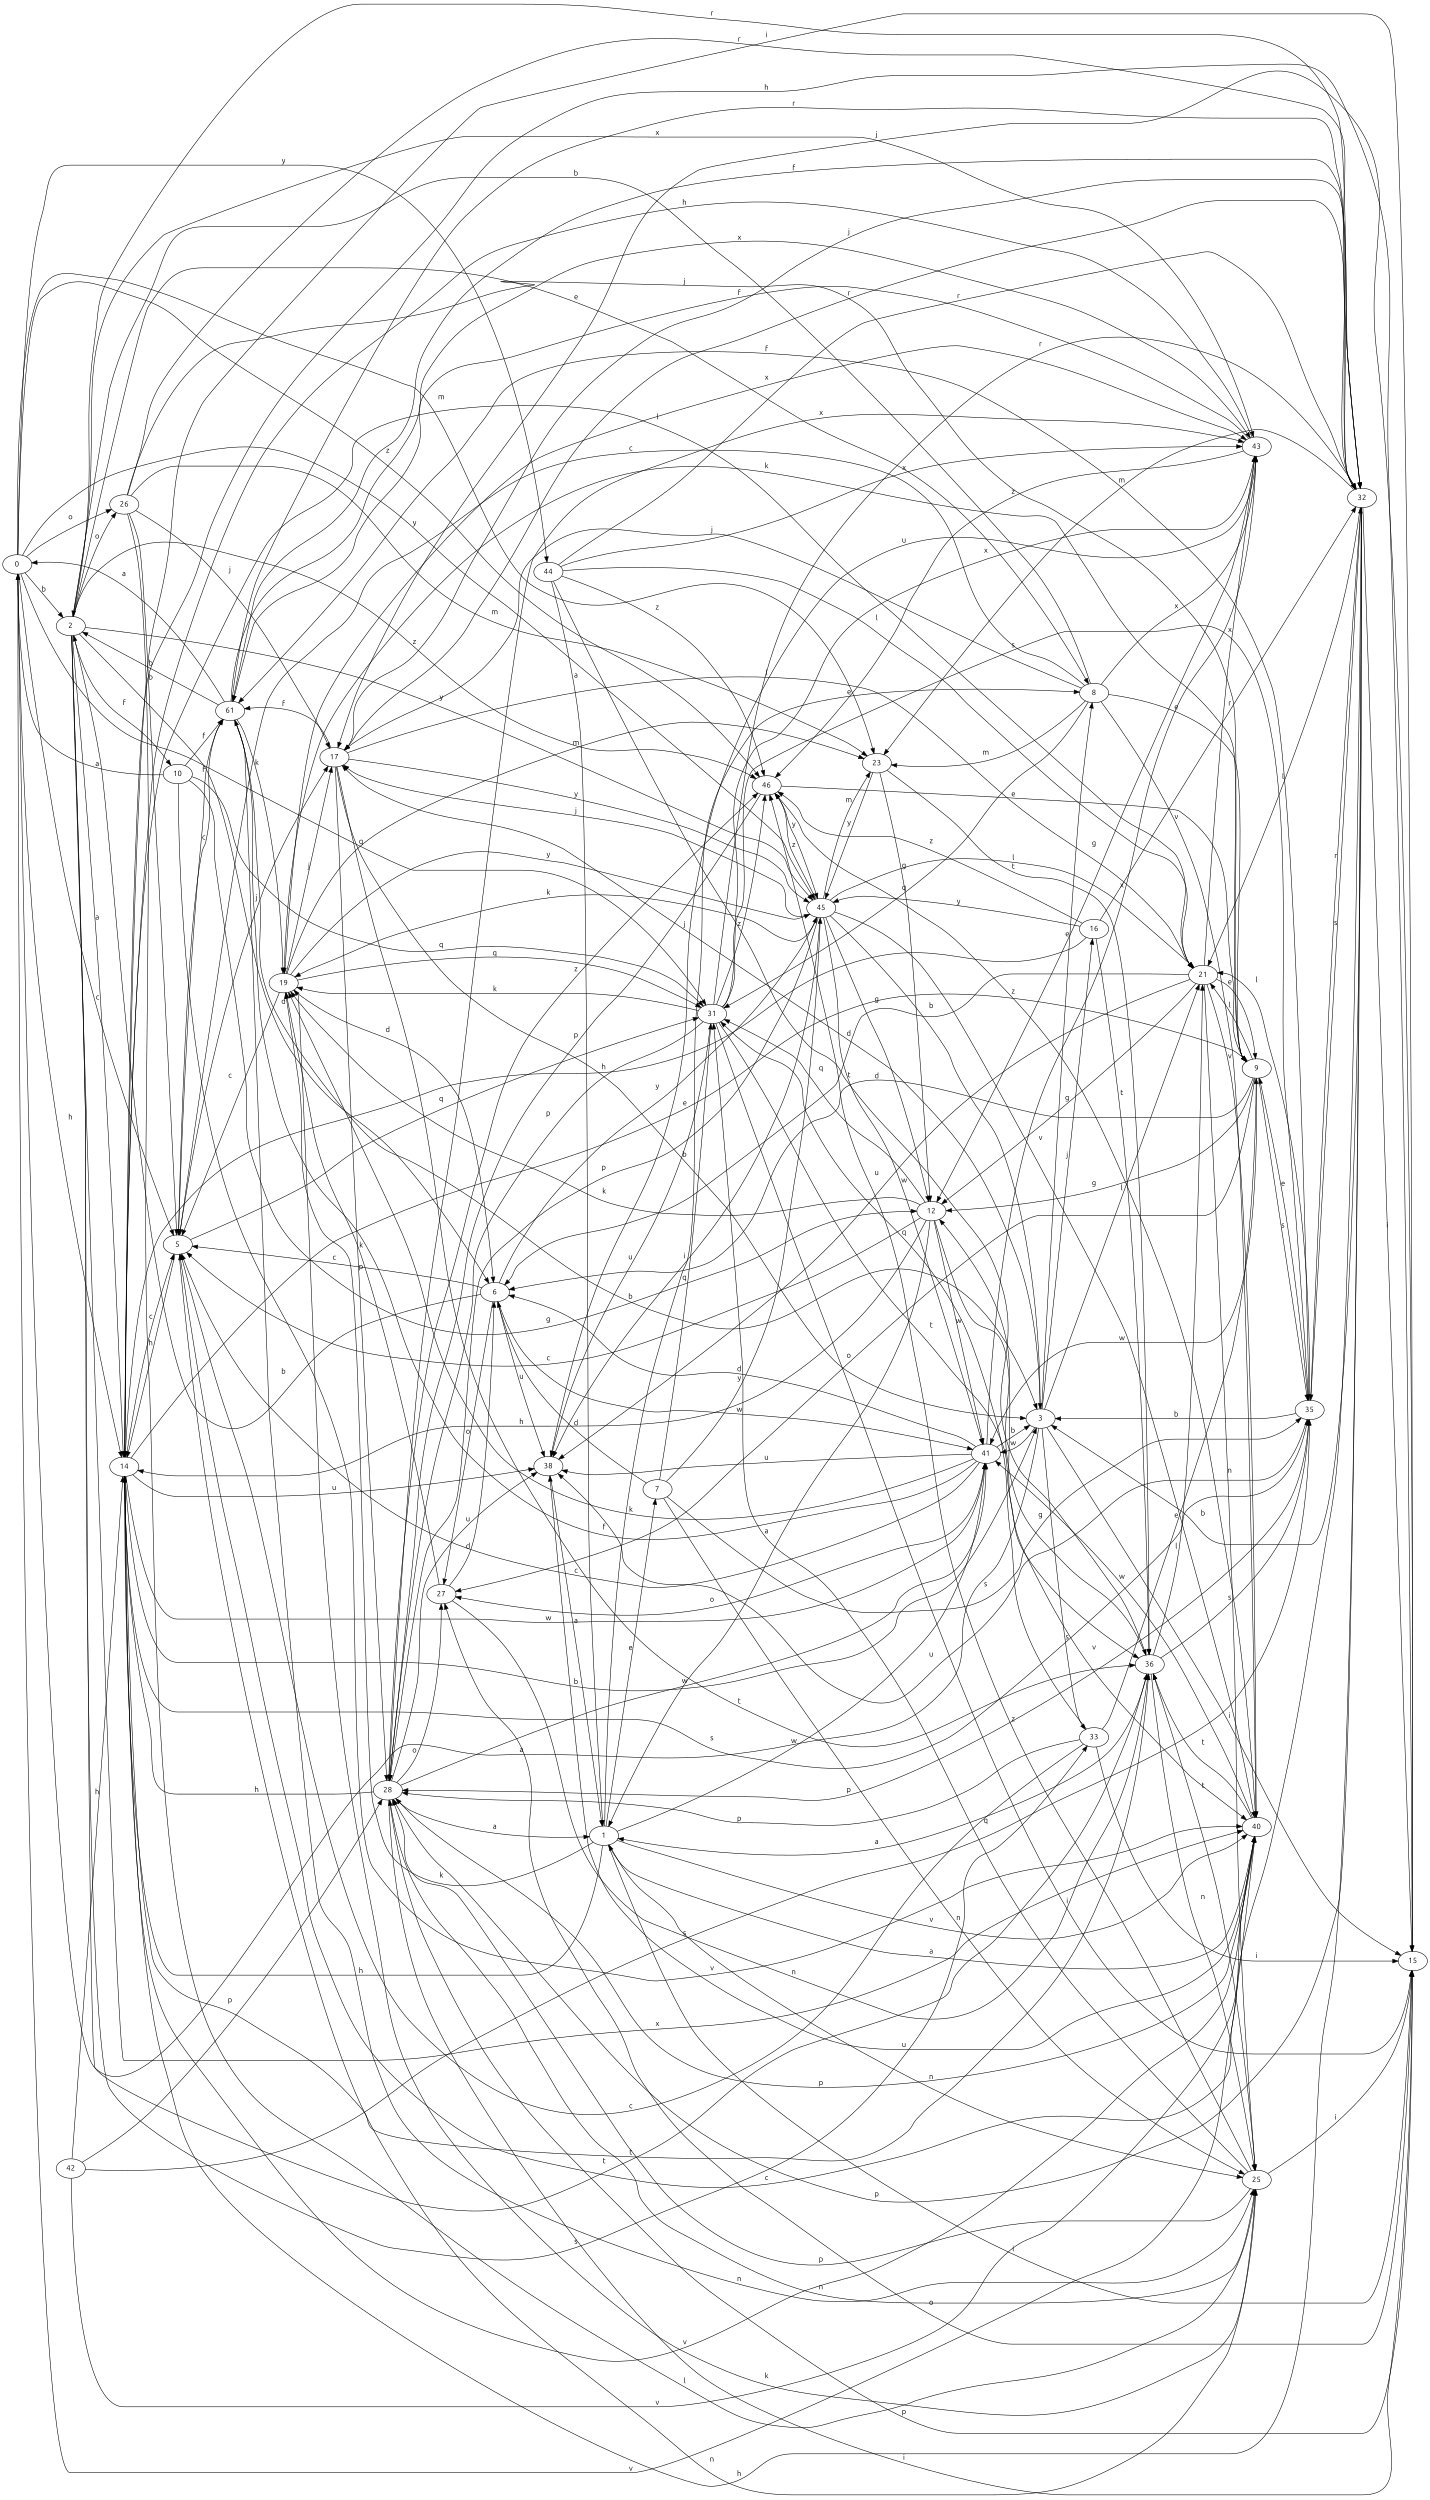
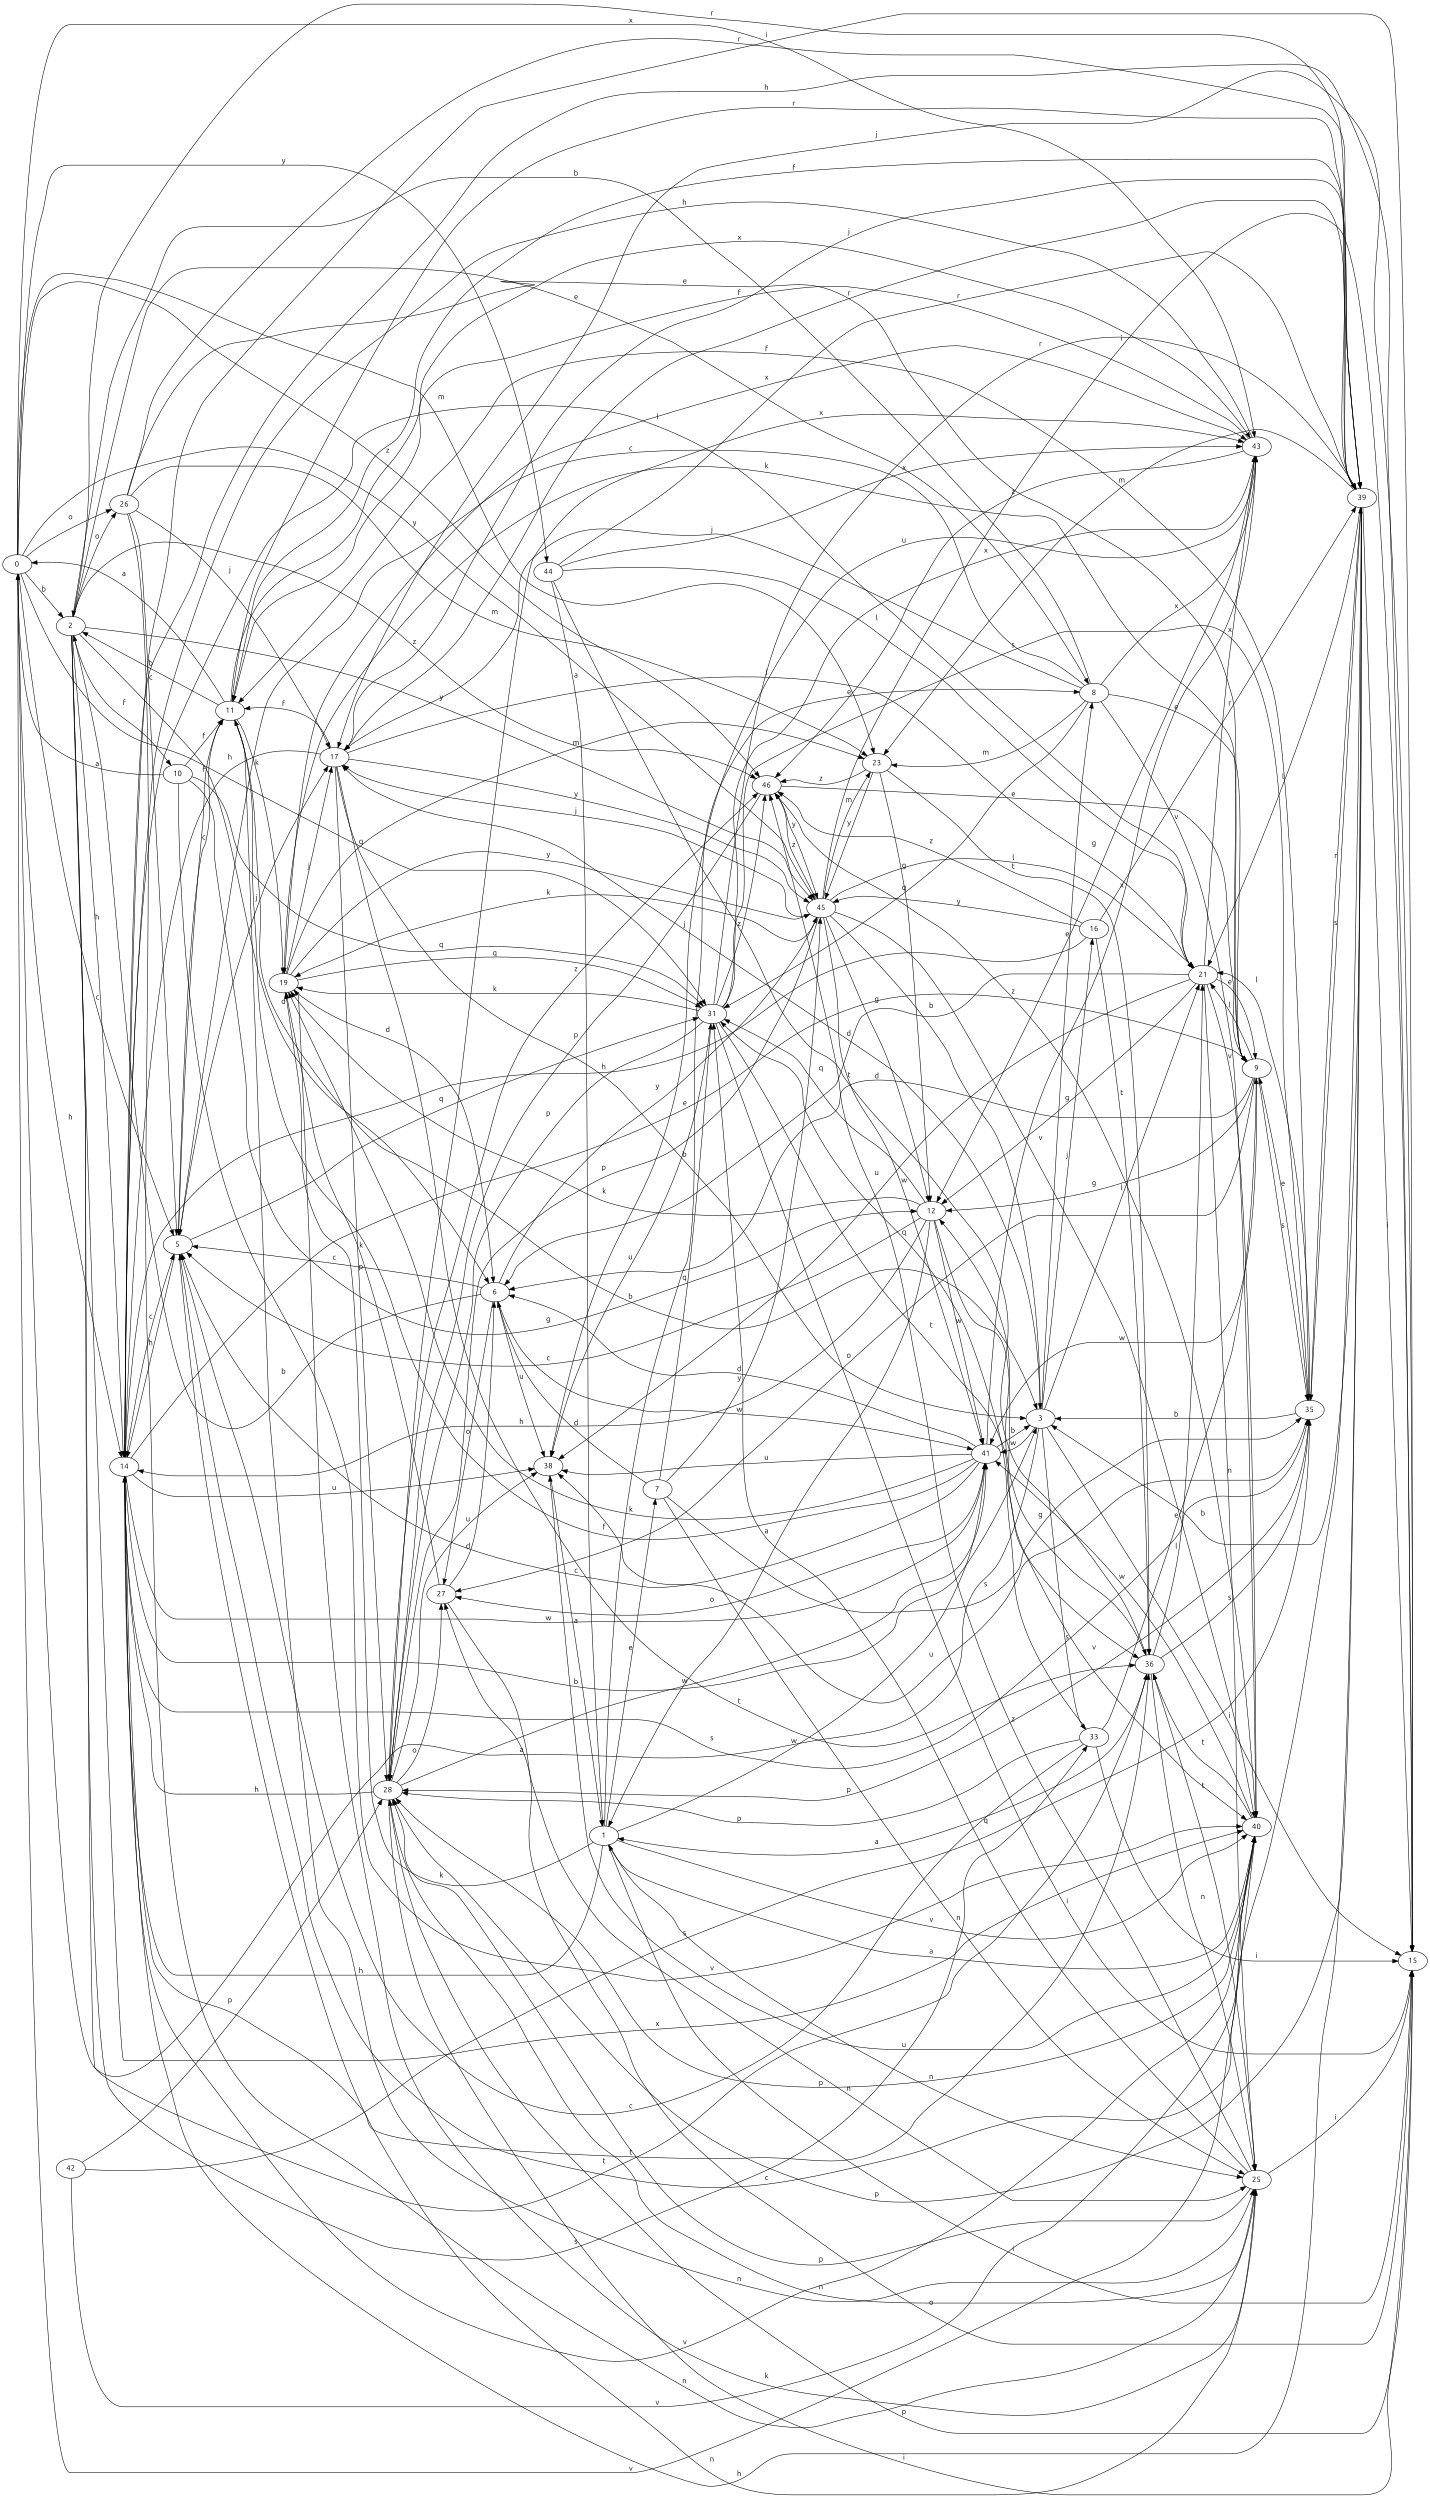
edge "2" -> "43": now "0" -> "43"
edge "26" -> "9": label "j" -> "e"
node "32": label "32" -> "39"
edge "44" -> "46": now "23" -> "46"
edge "26" -> "5": label "b" -> "c"
node "61": label "61" -> "11"
edge "2" -> "14": label "a" -> "h"
edge "19" -> "5": removed, label "c"
edge "45" -> "38": now "45" -> "15"
edge "42" -> "14": now "17" -> "14"
edge "28" -> "1": removed, label "a"
edge "27" -> "36": now "27" -> "25"
edge "26" -> "25": label "l" -> "n"
